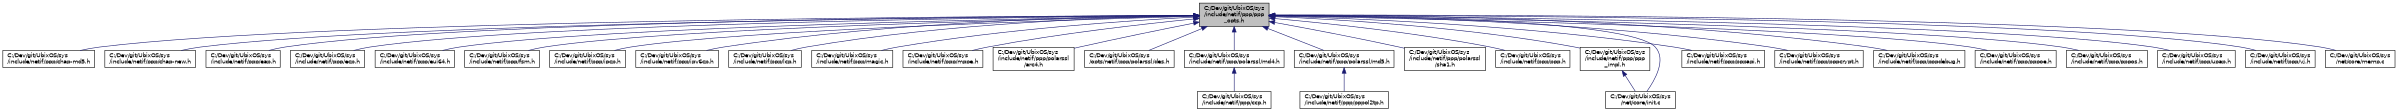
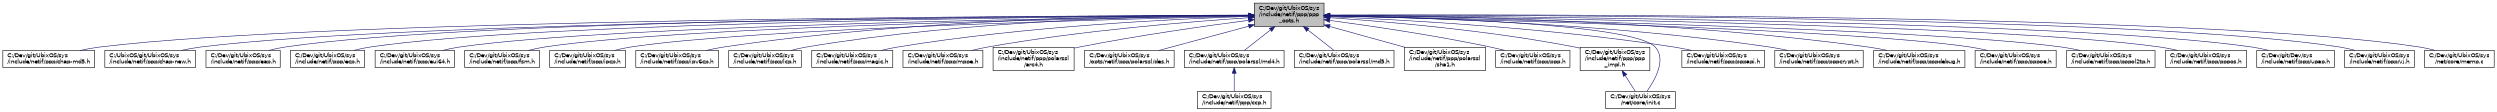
node "C:/Dev/git/UbixOS/sys /include/netif/ppp/chap-new.h": label "C:/Dev/git/UbixOS/sys /include/netif/ppp/chap-new.h" -> "C:/UbixOS/git/UbixOS/sys /include/netif/ppp/chap-new.h"
node "C:/Dev/git/UbixOS/sys /include/netif/ppp/upap.h": label "C:/Dev/git/UbixOS/sys /include/netif/ppp/upap.h" -> "C:/Dev/git/Dev/sys /include/netif/ppp/upap.h"
edge "C:/Dev/git/UbixOS/sys /include/netif/ppp/pppol2tp.h" -> "C:/Dev/git/UbixOS/sys /include/netif/ppp/polarssl/md5.h": now "C:/Dev/git/UbixOS/sys /include/netif/ppp/pppol2tp.h" -> "C:/Dev/git/UbixOS/sys /include/netif/ppp/ppp _opts.h"
